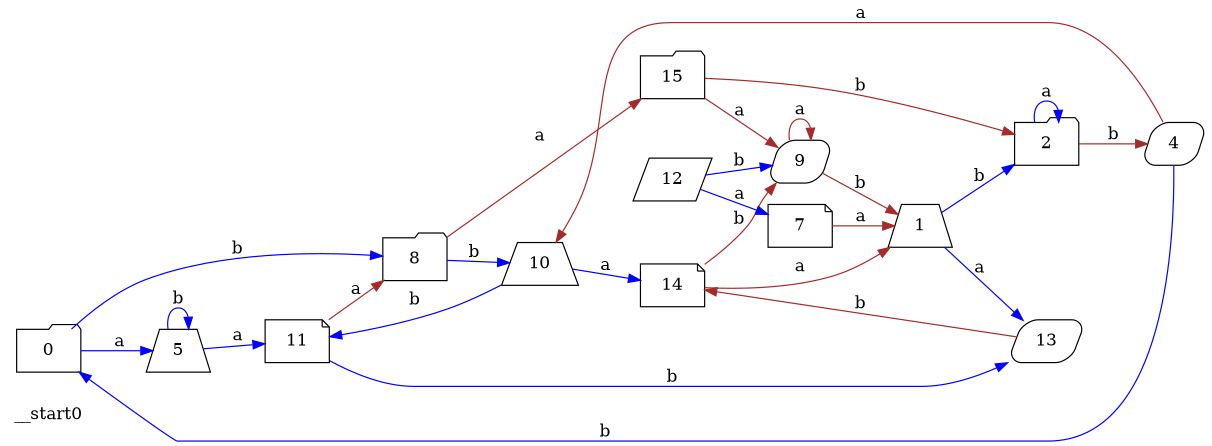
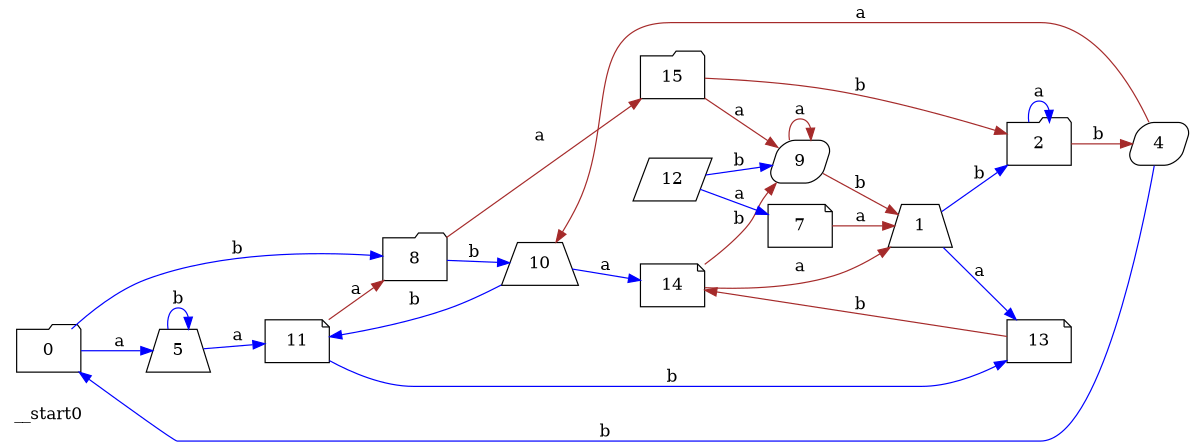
node "13": shape parallelogram -> note
